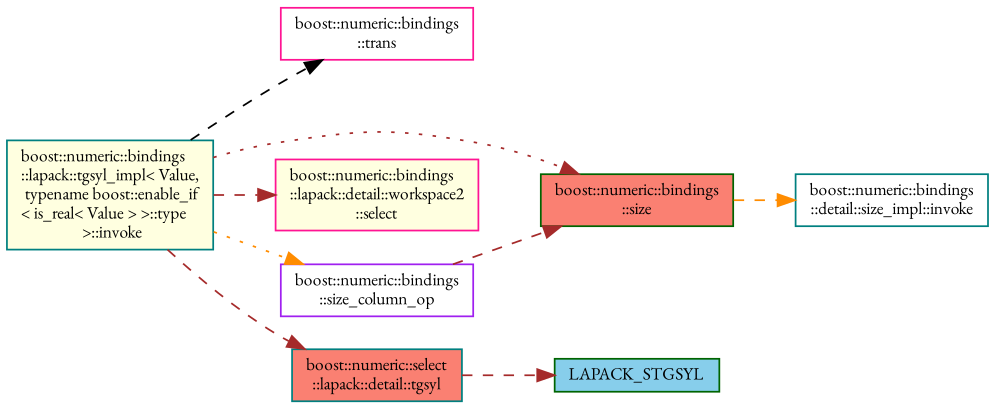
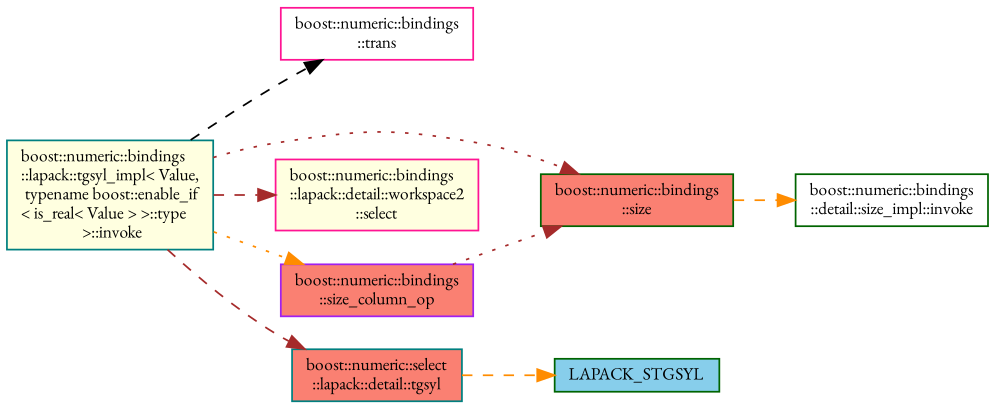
node "boost::numeric::bindings ::detail::size_impl::invoke": color teal -> darkgreen
edge "boost::numeric::bindings ::size_column_op" -> "boost::numeric::bindings ::size": style dashed -> dotted
node "boost::numeric::bindings ::size_column_op": fillcolor white -> salmon
edge "boost::numeric::select ::lapack::detail::tgsyl" -> "LAPACK_STGSYL": color brown -> darkorange
